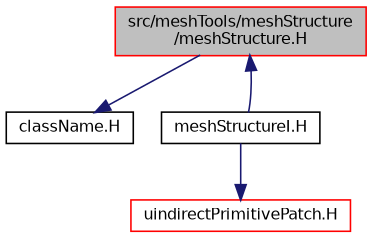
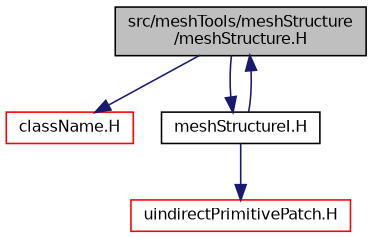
node "src/meshTools/meshStructure /meshStructure.H": color red -> black
edge "src/meshTools/meshStructure /meshStructure.H" -> "meshStructureI.H": added
node "className.H": color black -> red
